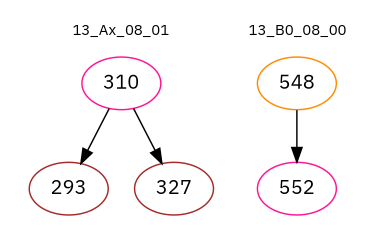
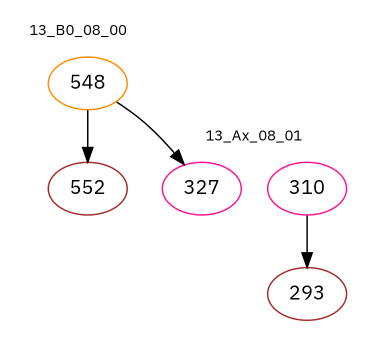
edge "310" -> "327": now "548" -> "327"
node "327": color brown -> deeppink
node "552": color deeppink -> brown
